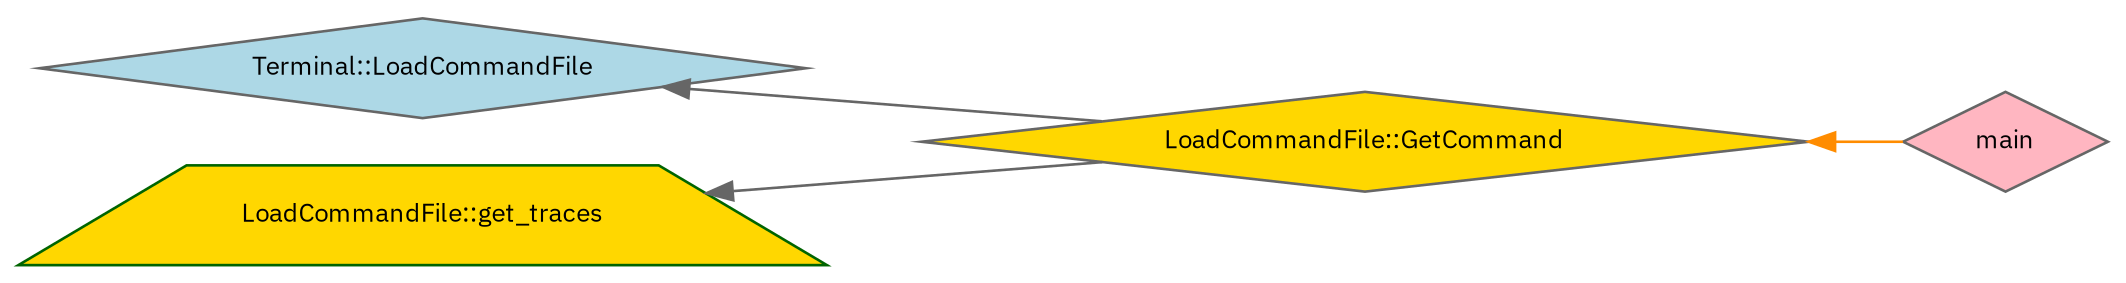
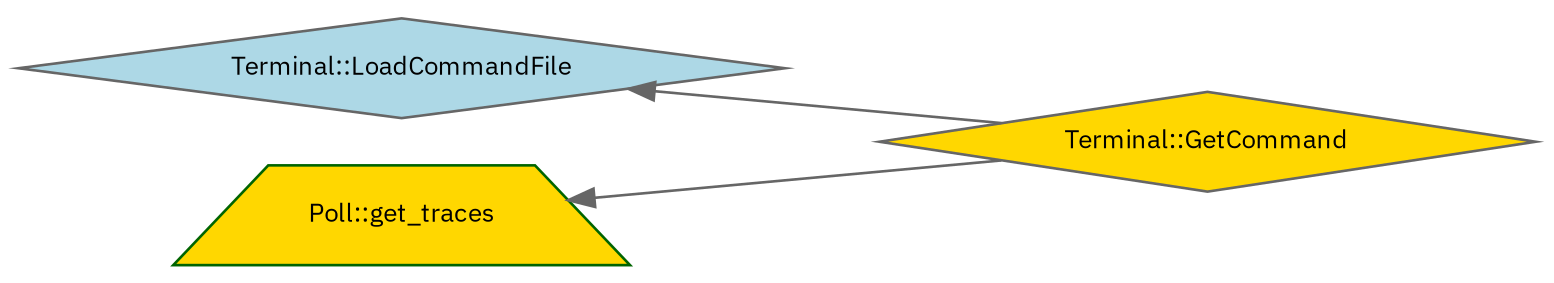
node "LoadCommandFile::GetCommand": label "LoadCommandFile::GetCommand" -> "Terminal::GetCommand"
node "main": removed
node "LoadCommandFile::get_traces": label "LoadCommandFile::get_traces" -> "Poll::get_traces"
